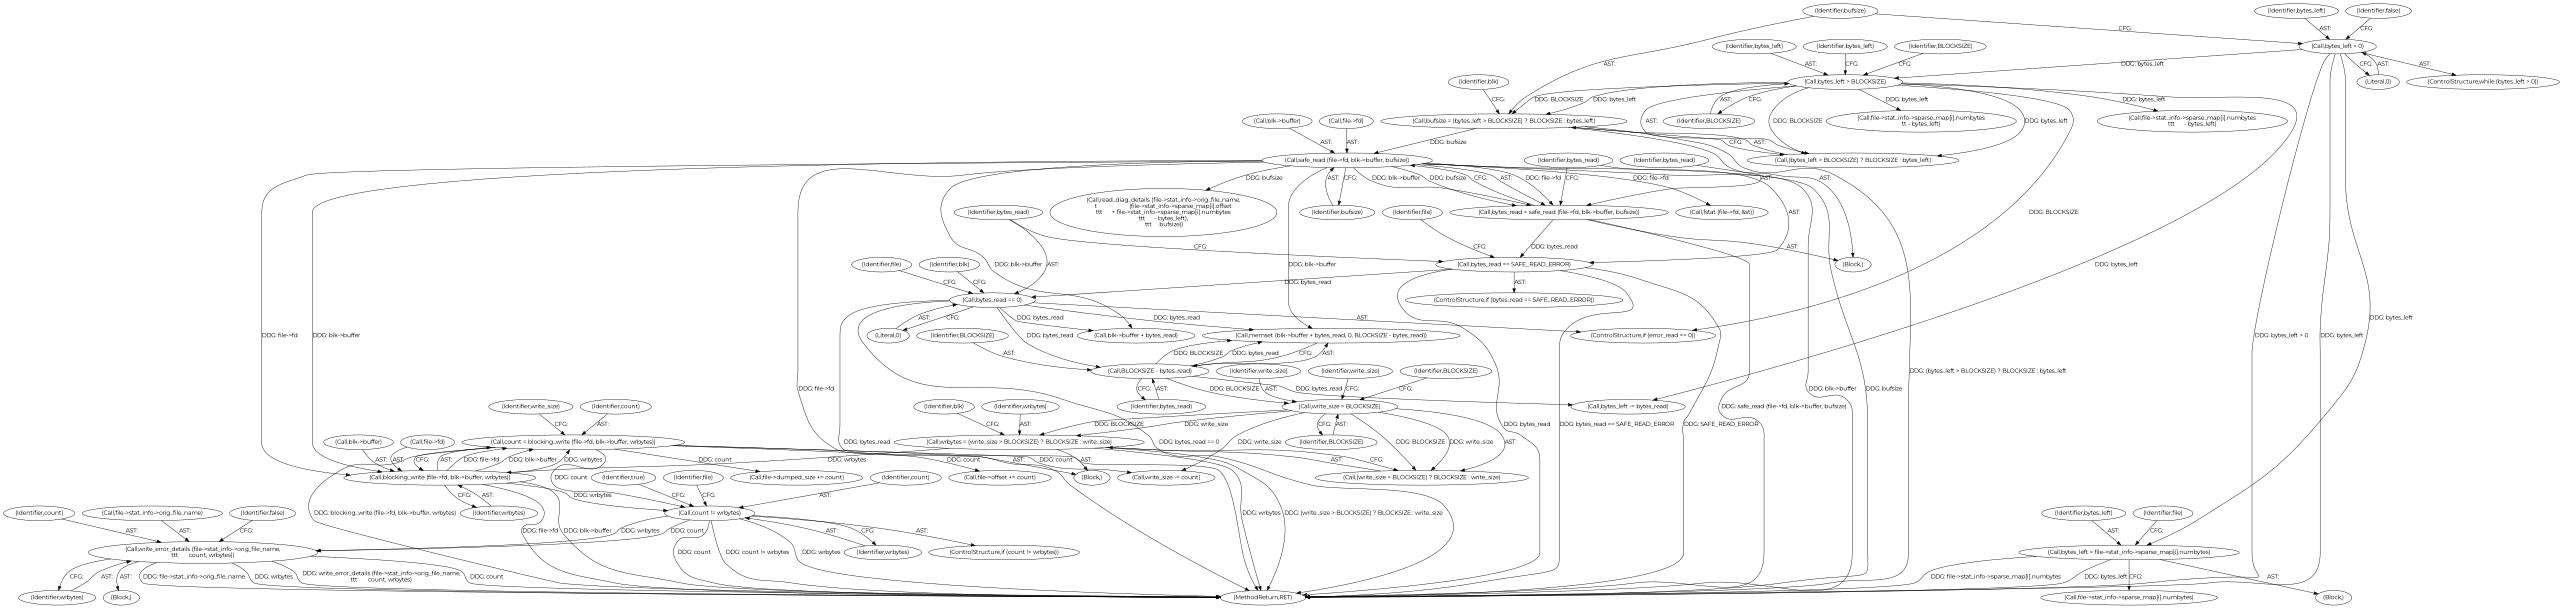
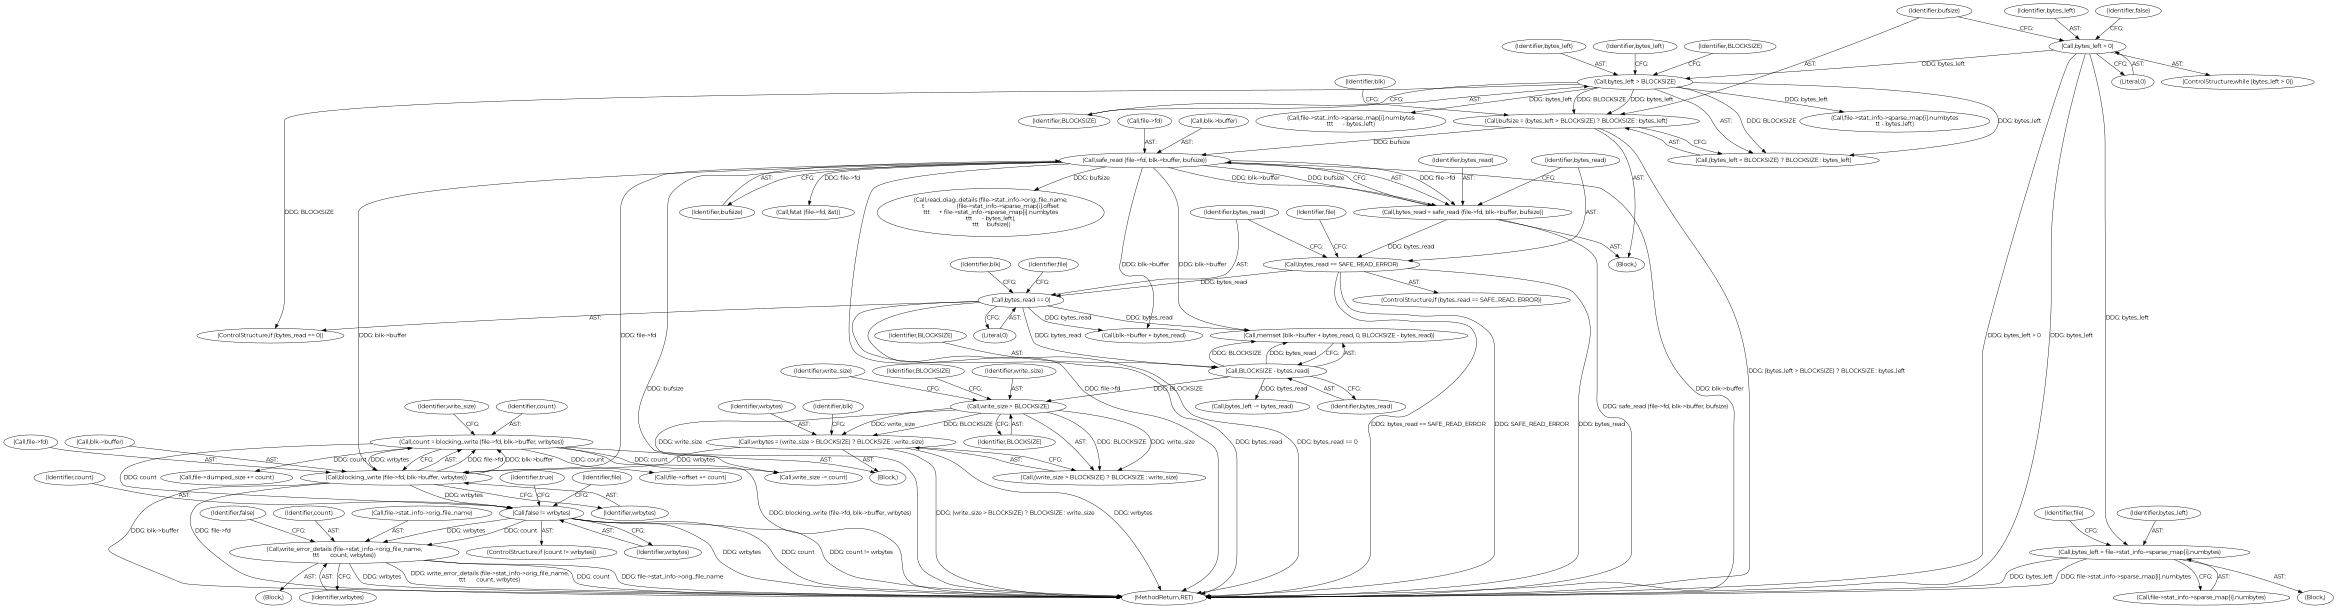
edge "(Call,bytes_left > BLOCKSIZE)" -> "(Call,bytes_left -= bytes_read)": removed, label "DDG: bytes_left"
node "(ControlStructure,if (error_read == 0))": label "(ControlStructure,if (error_read == 0))" -> "(ControlStructure,if (bytes_read == 0))"
node "(Call,count != wrbytes)": label "(Call,count != wrbytes)" -> "(Call,false != wrbytes)"
edge "(Call,file->stat_info->sparse_map[i].numbytes)" -> "(Call,bytes_left = file->stat_info->sparse_map[i].numbytes)": added, label "AST:"
